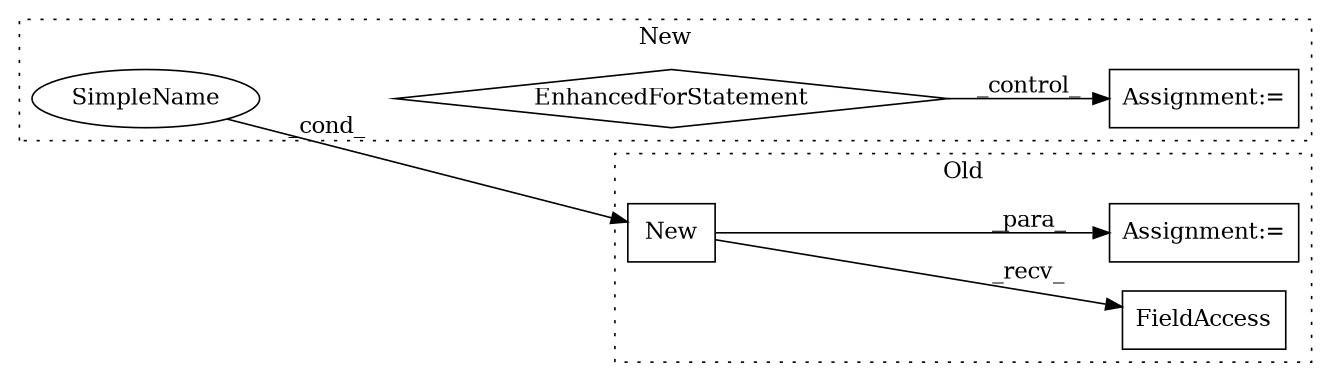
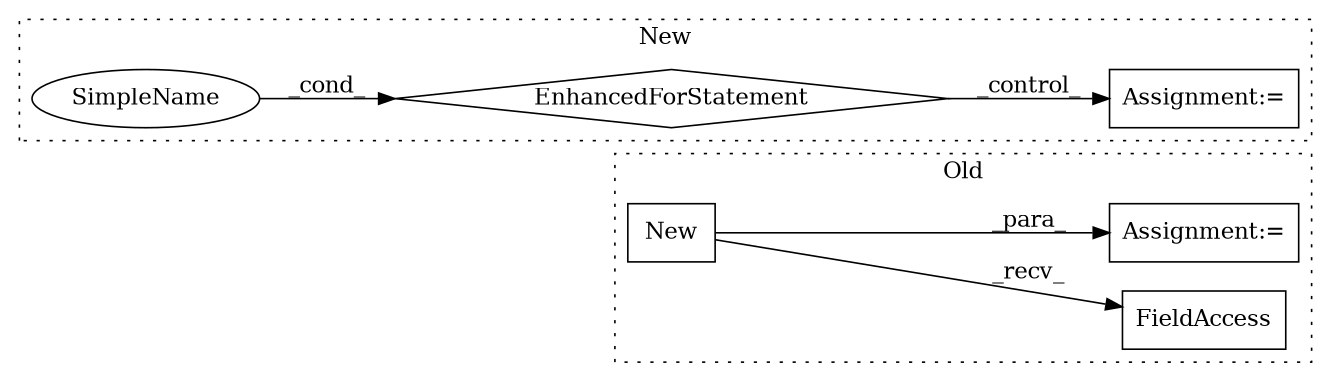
edge "SimpleName" -> "New": now "SimpleName" -> "EnhancedForStatement"
